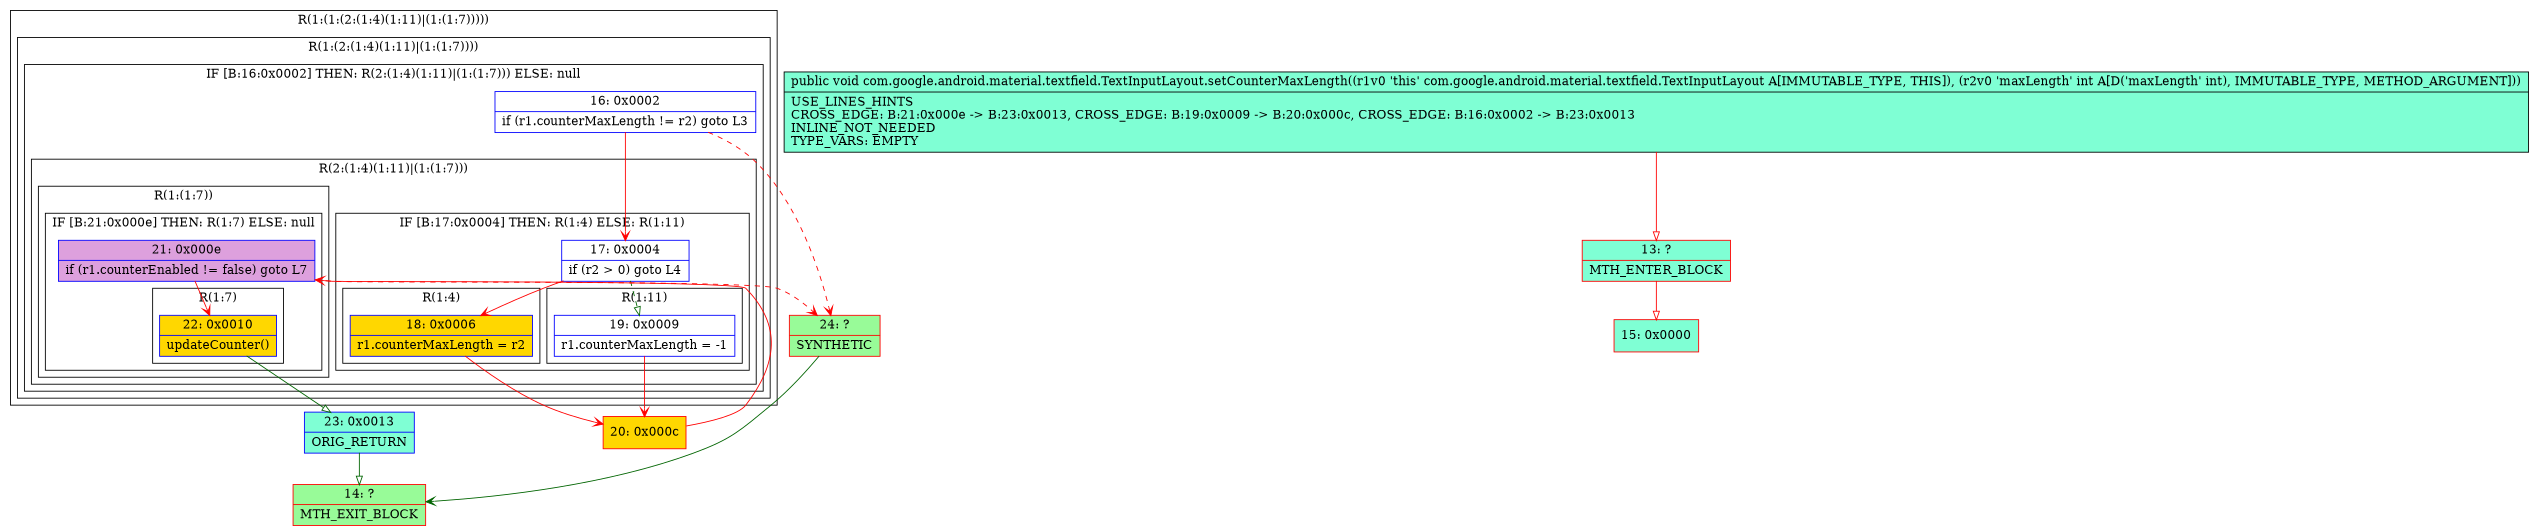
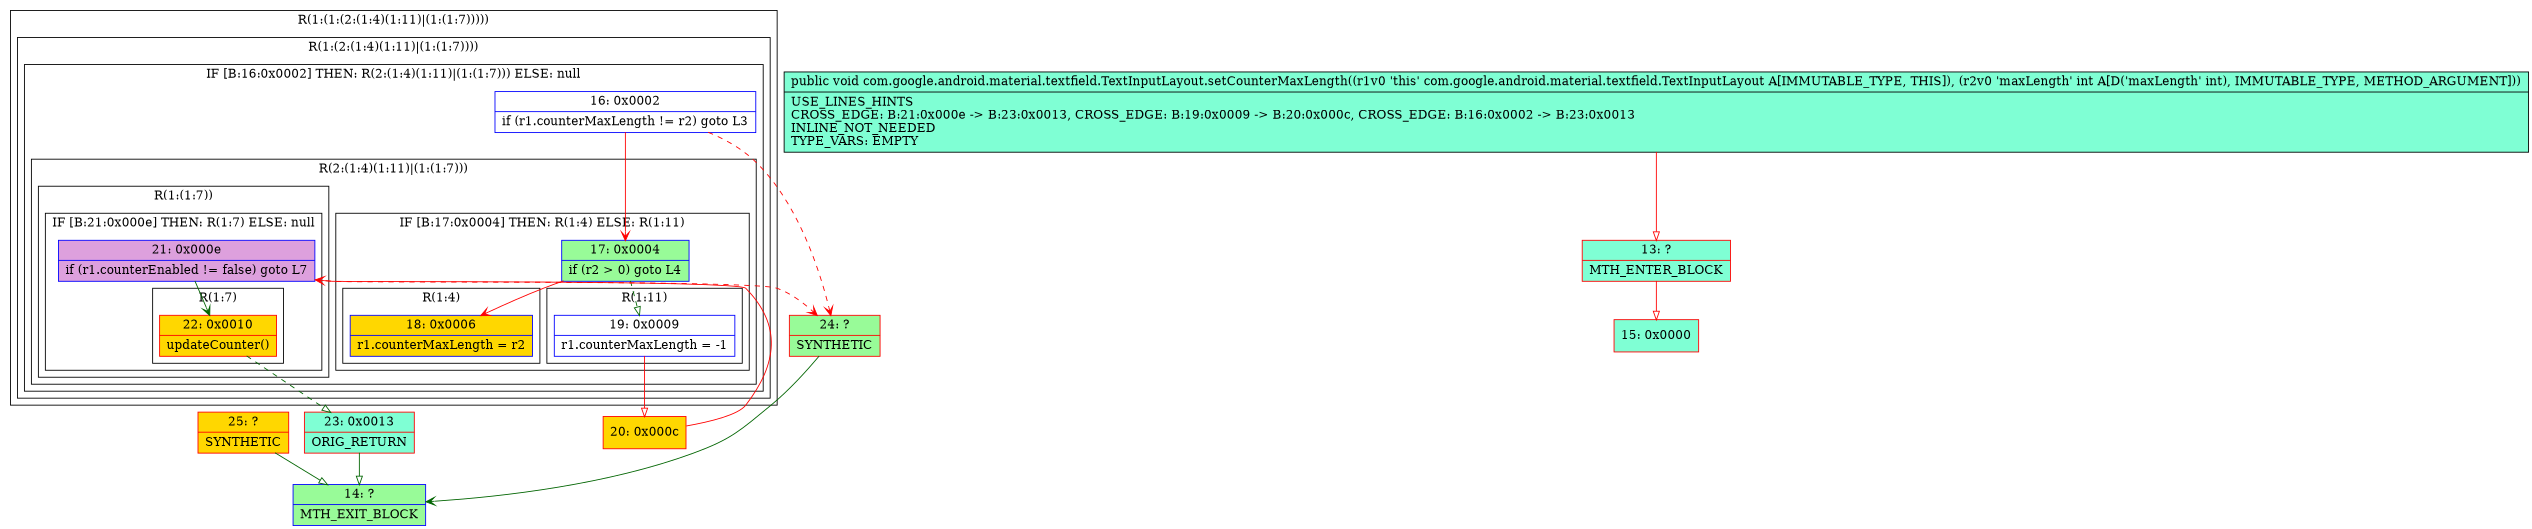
node "17: 0x0004": fillcolor white -> palegreen
edge "21: 0x000e" -> "22: 0x0010": color red -> darkgreen
node "22: 0x0010": color blue -> red
edge "18: 0x0006" -> "20: 0x000c": removed
edge "19: 0x0009" -> "20: 0x000c": arrowhead vee -> onormal
edge "22: 0x0010" -> "23: 0x0013": style solid -> dashed
node "25: ?": added
node "23: 0x0013": color blue -> red
node "14: ?": color red -> blue
